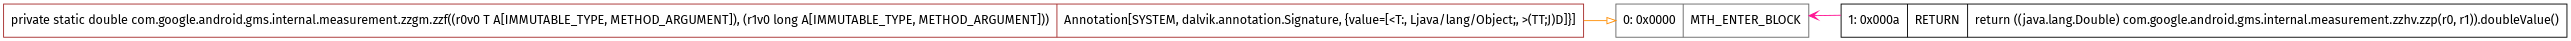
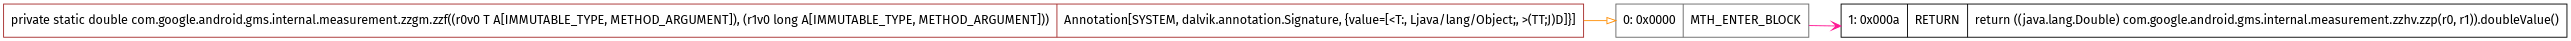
edge "1: 0x000a" -> "0: 0x0000": reversed
